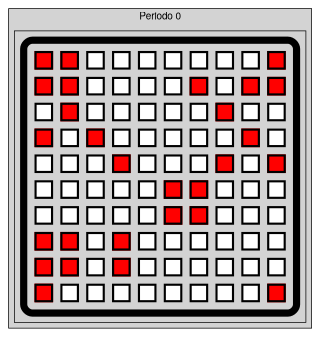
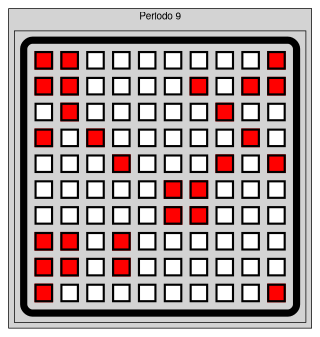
cluster "Periodo 0": label "Periodo 0" -> "Periodo 9"
